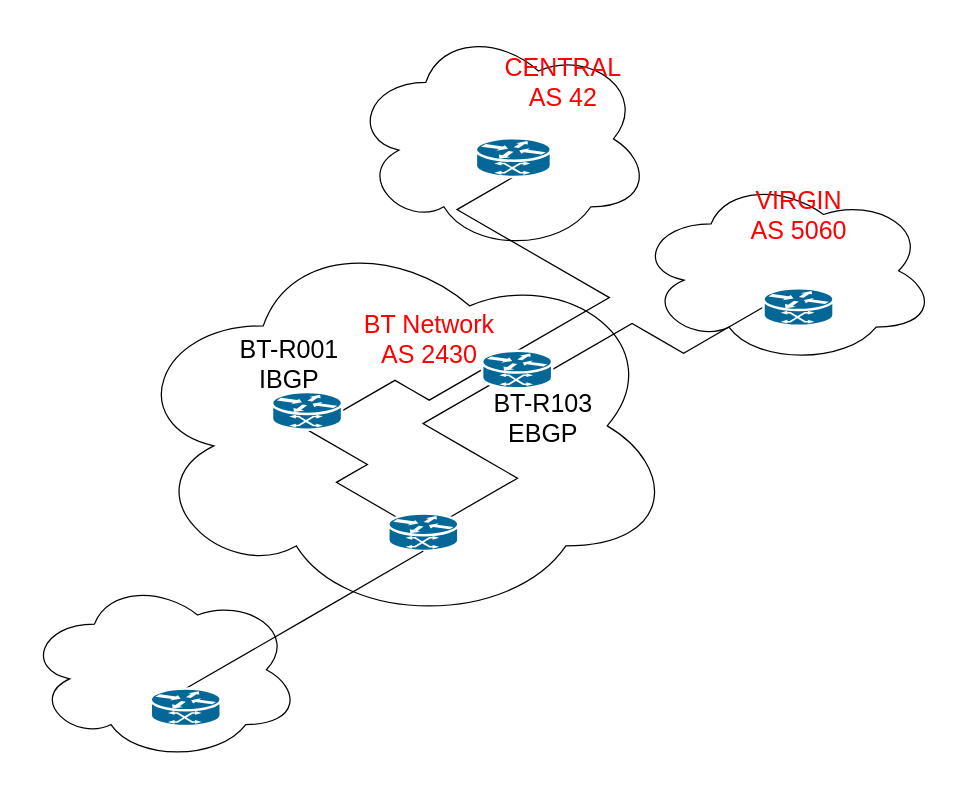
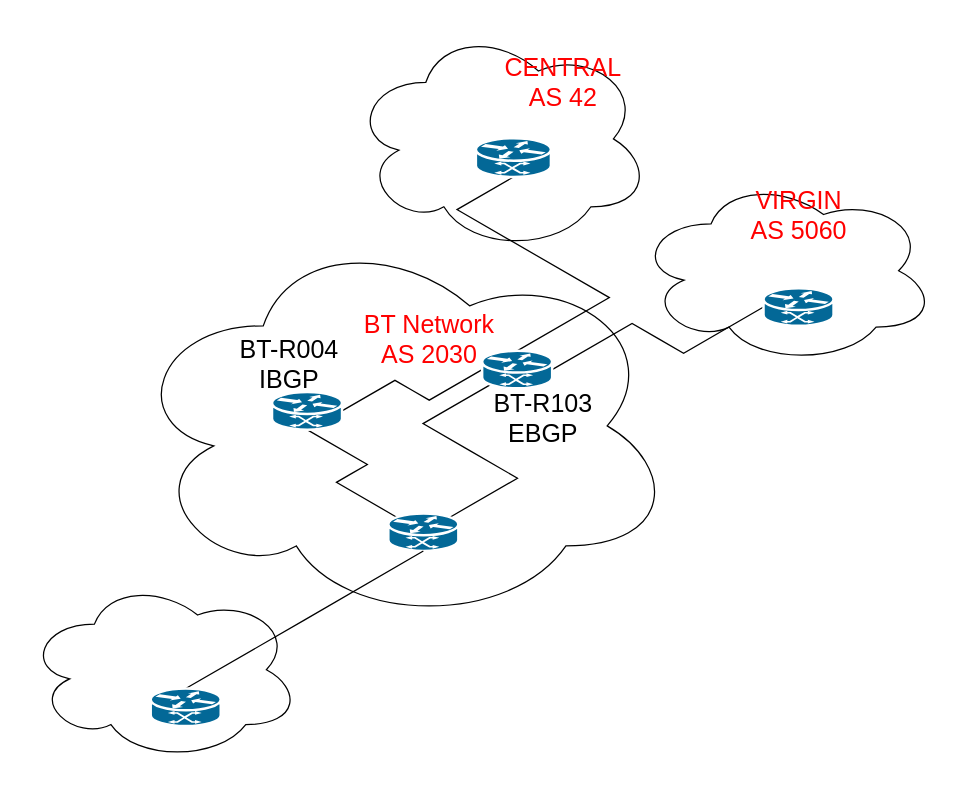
node "BT NetworkAS 2430": label "BT NetworkAS 2430" -> "BT NetworkAS 2030"
node "BT-R001 IBGP": label "BT-R001 IBGP" -> "BT-R004 IBGP"
